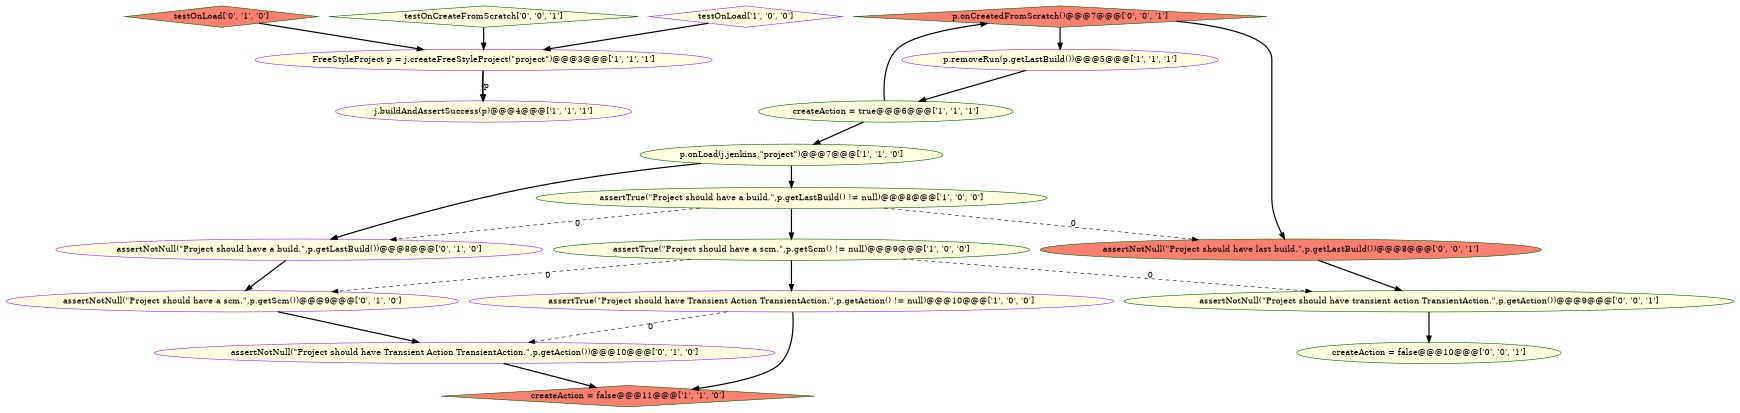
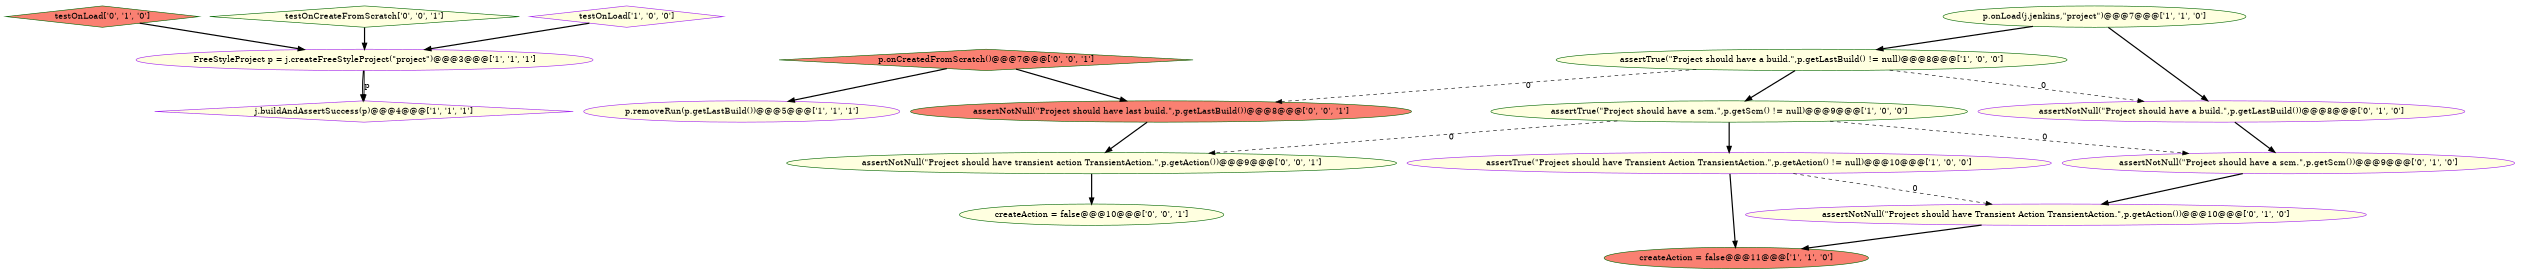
node "j.buildAndAssertSuccess(p)@@@4@@@['1', '1', '1']": shape ellipse -> diamond
node "createAction = true@@@6@@@['1', '1', '1']": removed
node "createAction = false@@@11@@@['1', '1', '0']": shape diamond -> ellipse
